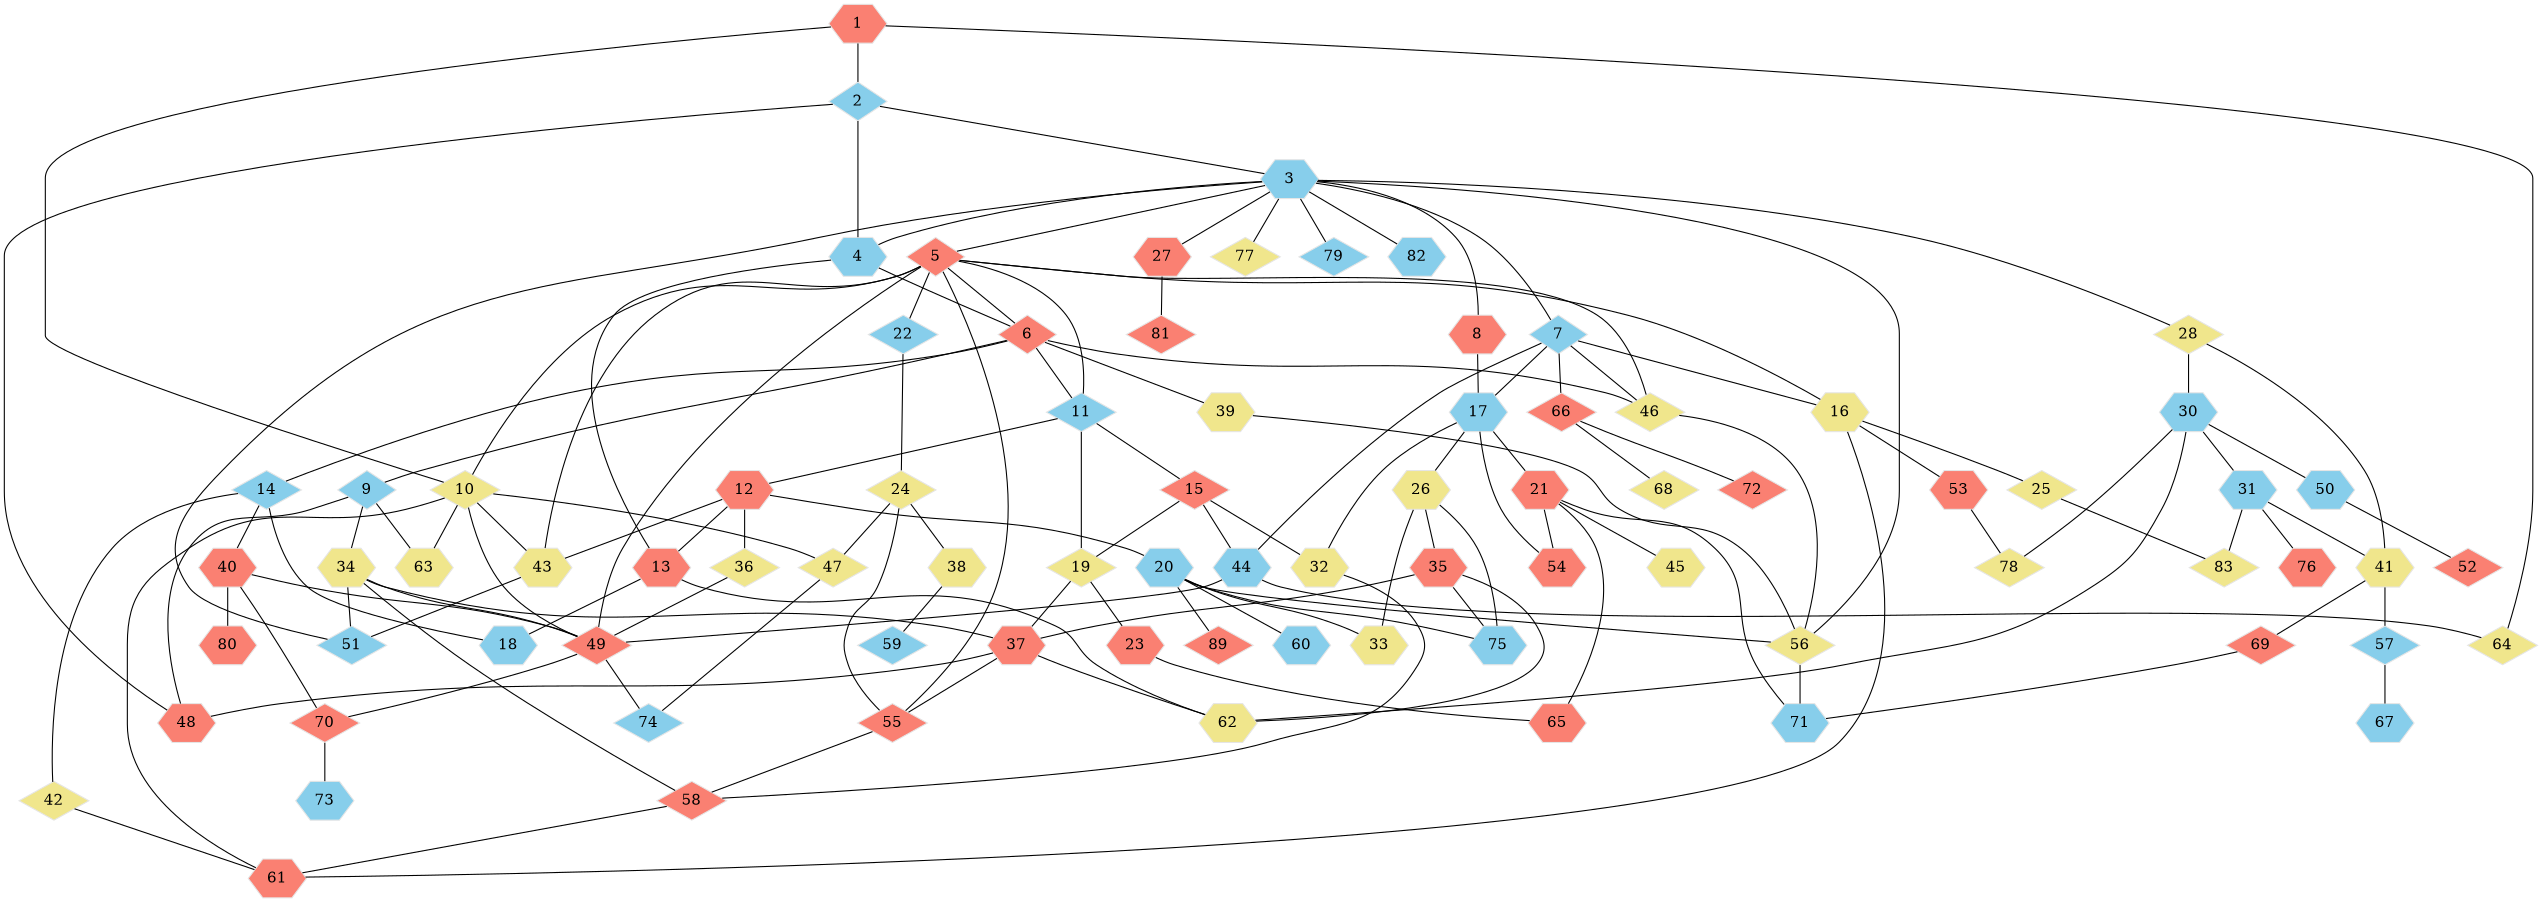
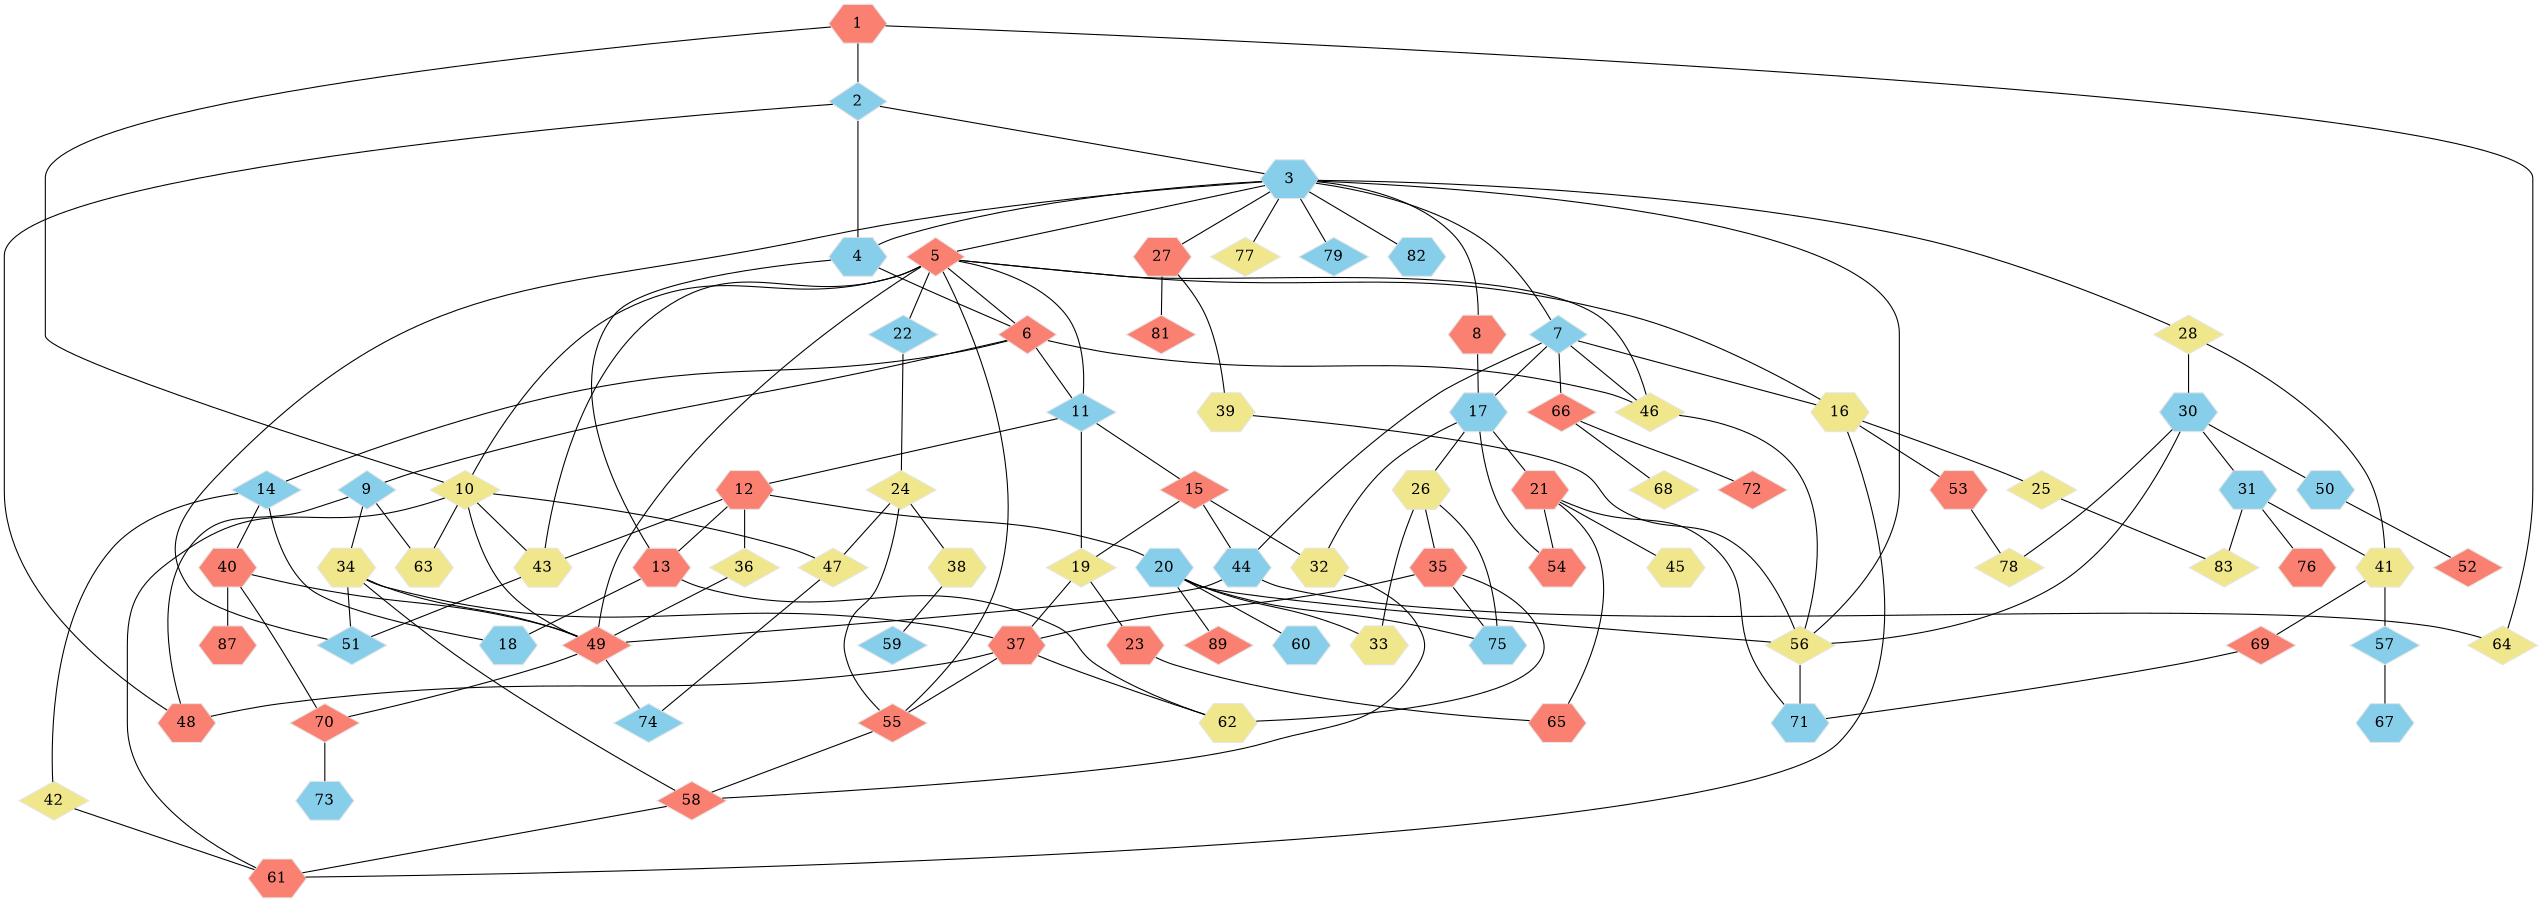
edge "6" -- "39": now "27" -- "39"
node "80": label "80" -> "87"
edge "30" -- "62": now "30" -- "56"
